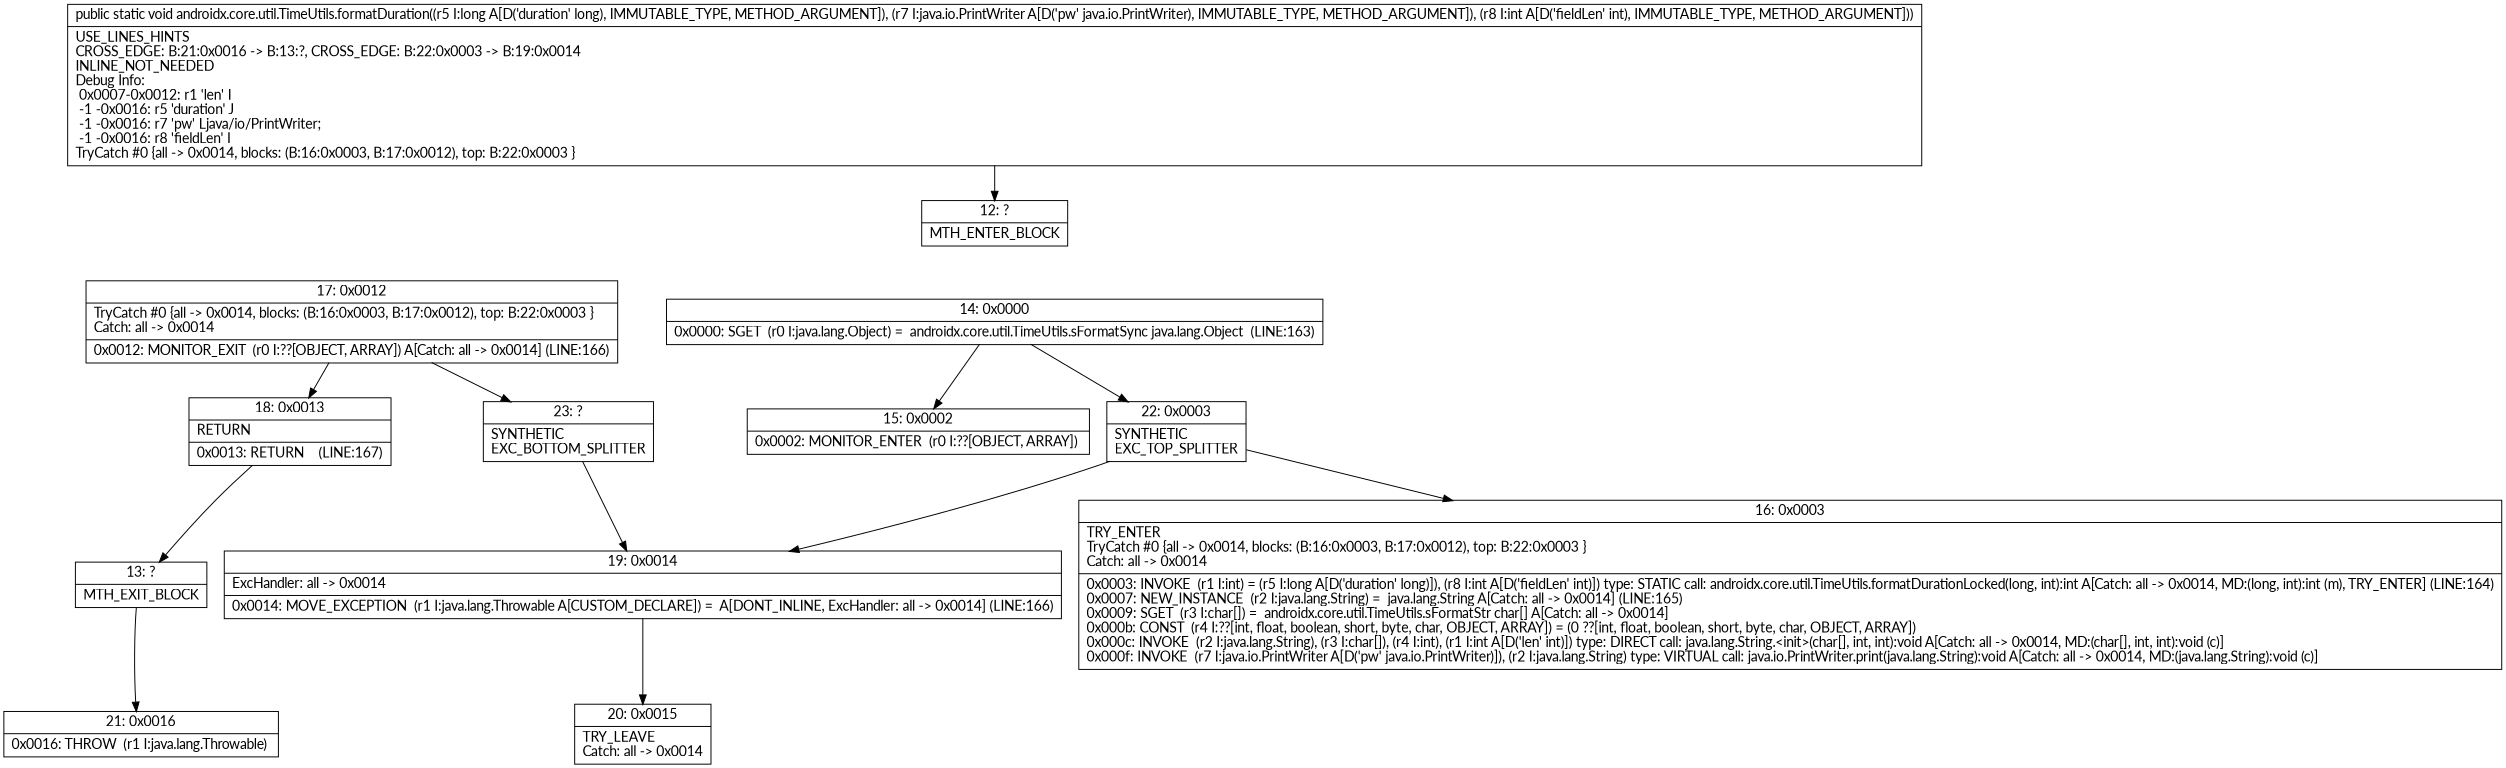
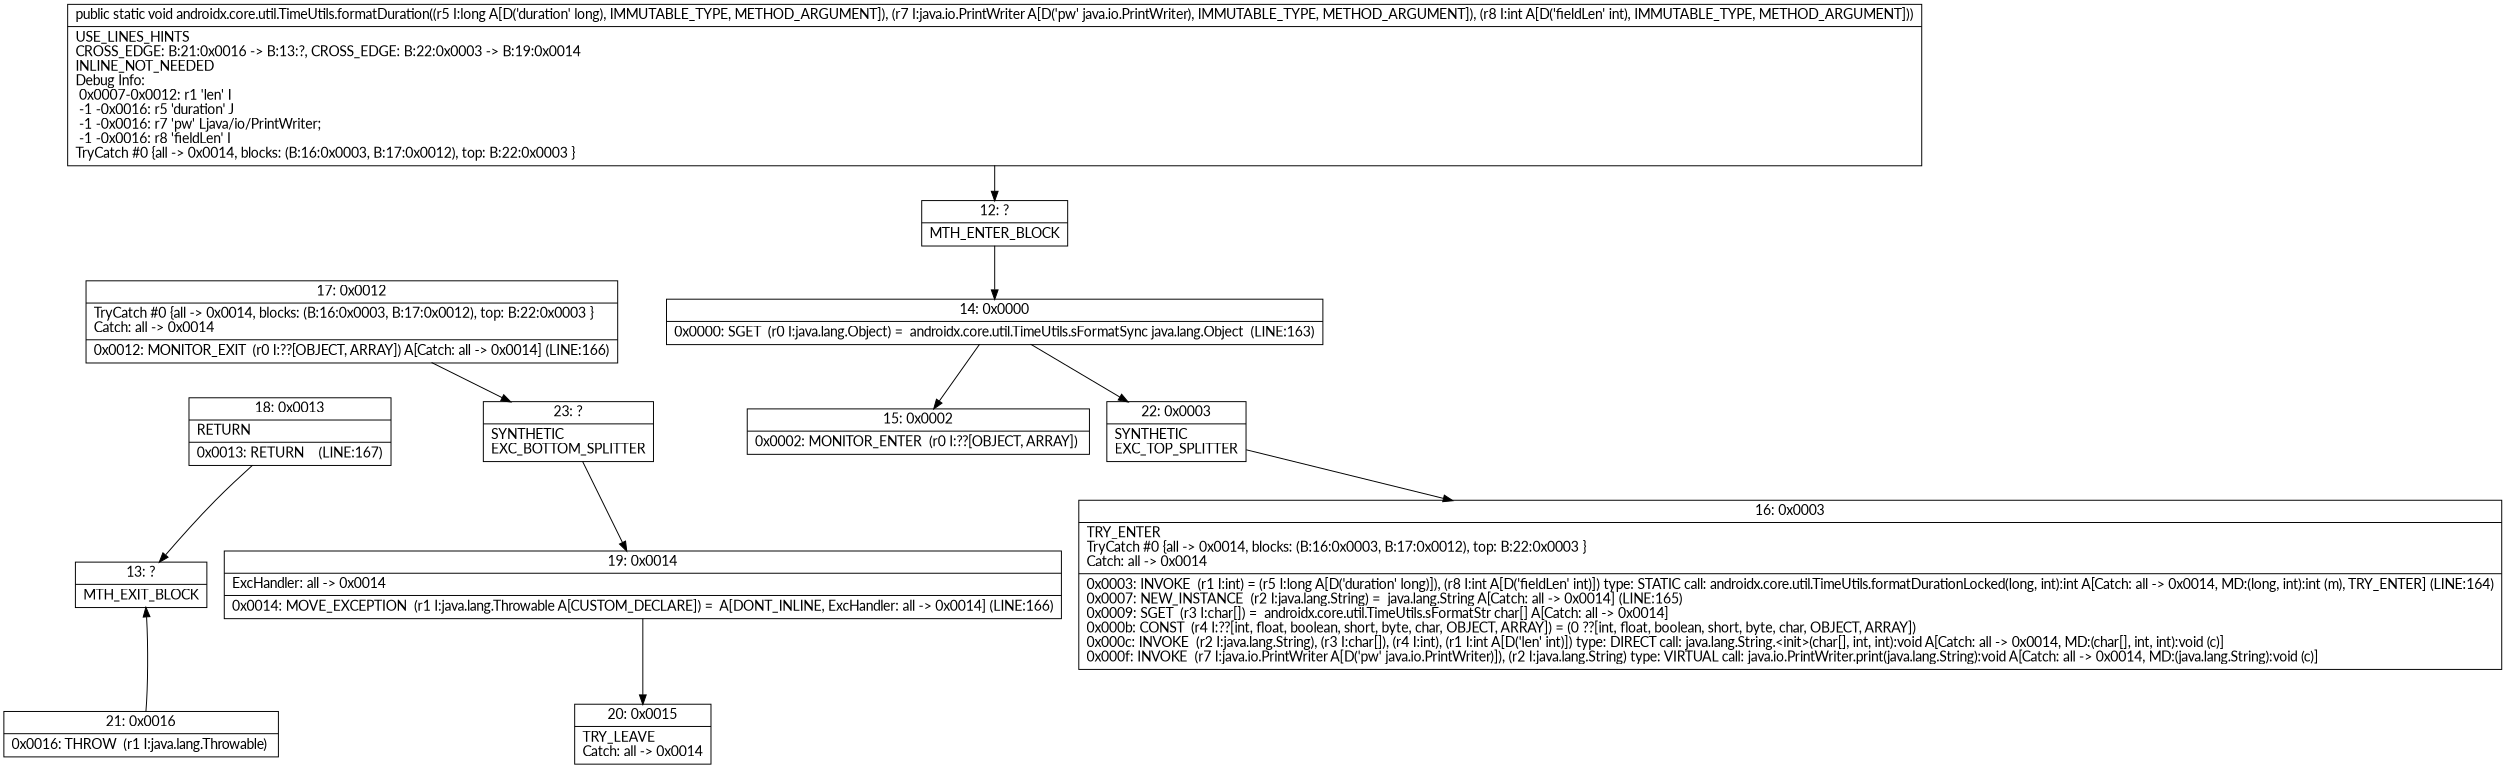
edge "12: ?" -> "14: 0x0000": added
edge "17: 0x0012" -> "18: 0x0013": removed
edge "22: 0x0003" -> "19: 0x0014": removed
edge "13: ?" -> "21: 0x0016": reversed
